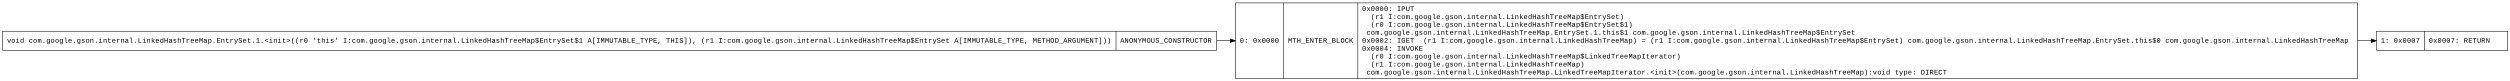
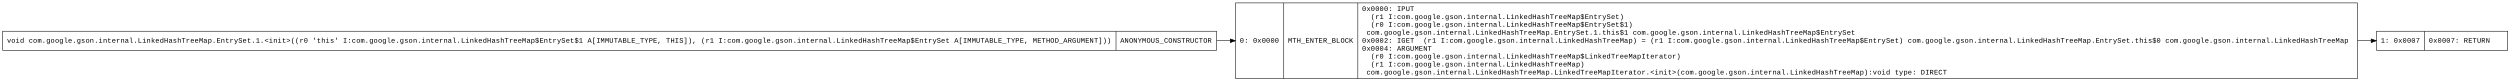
node "0: 0x0000": text "0x0004: INVOKE" -> "0x0004: ARGUMENT"
